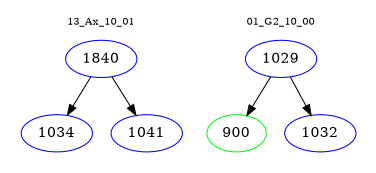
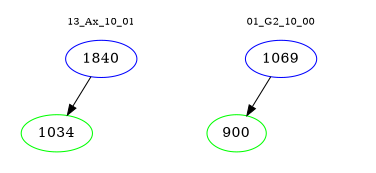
node "1029": label "1029" -> "1069"
node "1034": color blue -> green
node "1041": removed
node "1032": removed
